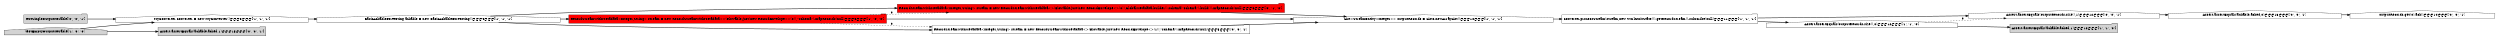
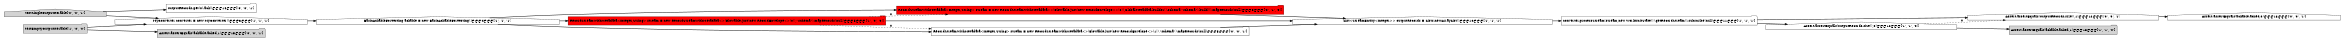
edge "Assert.assertEquals(ackable.acked,0)@@@13@@@['0', '0', '1']" -> "outputRecords.get(0).ack()@@@14@@@['0', '0', '1']": now "testSingleOutputIterable['0', '0', '1']" -> "outputRecords.get(0).ack()@@@14@@@['0', '0', '1']"
node "outputRecords.get(0).ack()@@@14@@@['0', '0', '1']": shape house -> folder
node "testSingleOutputIterable['0', '0', '1']": shape folder -> house
node "testEmptyOutputIterable['1', '0', '0']": shape house -> folder
